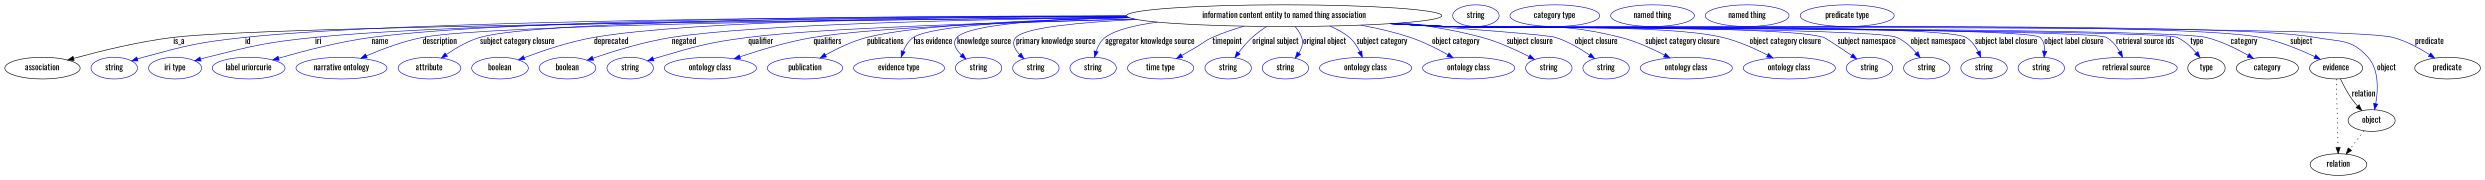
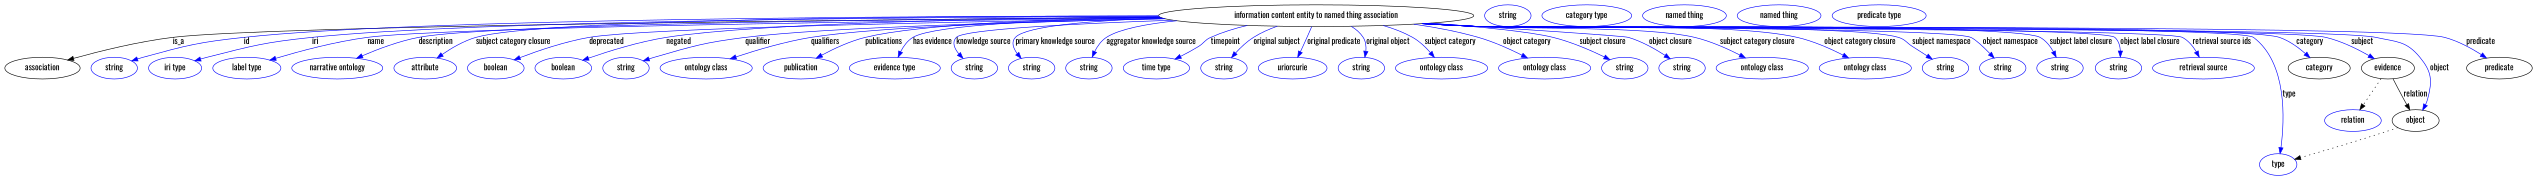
node "label uriorcurie": label "label uriorcurie" -> "label type"
node "uriorcurie": added
node "type": color black -> blue
edge "object" -> "relation": now "object" -> "type"
node "relation": color black -> blue
